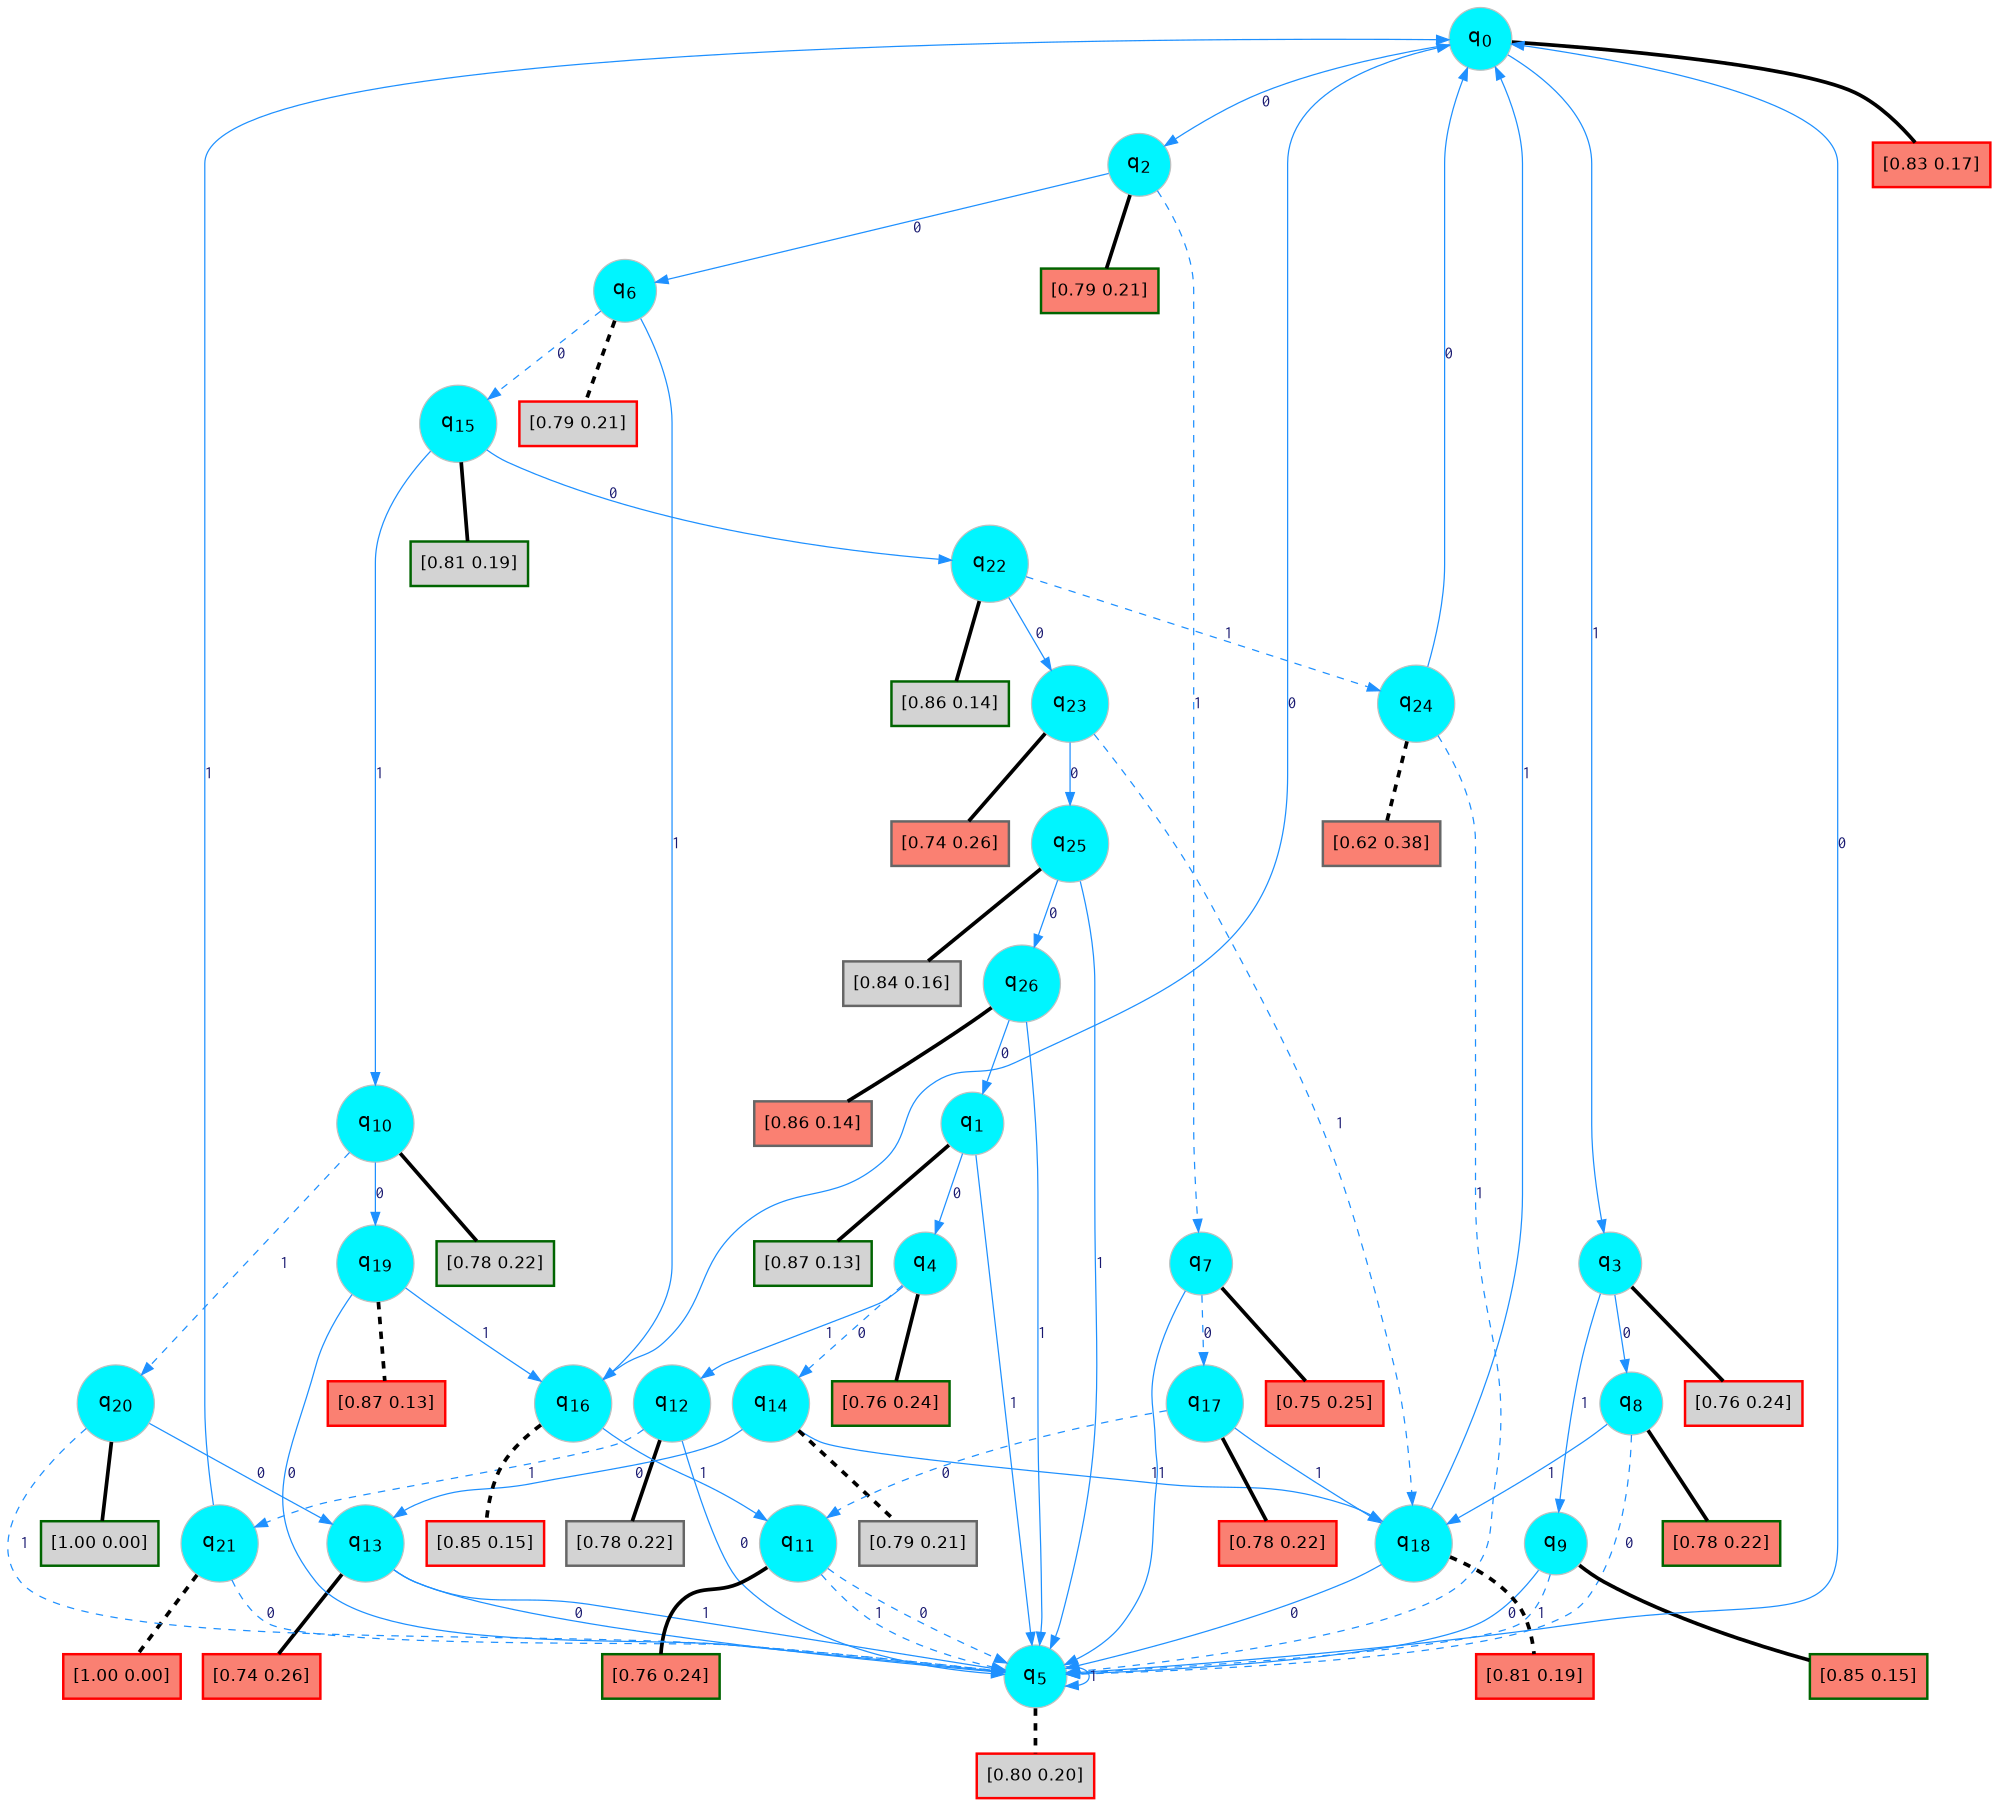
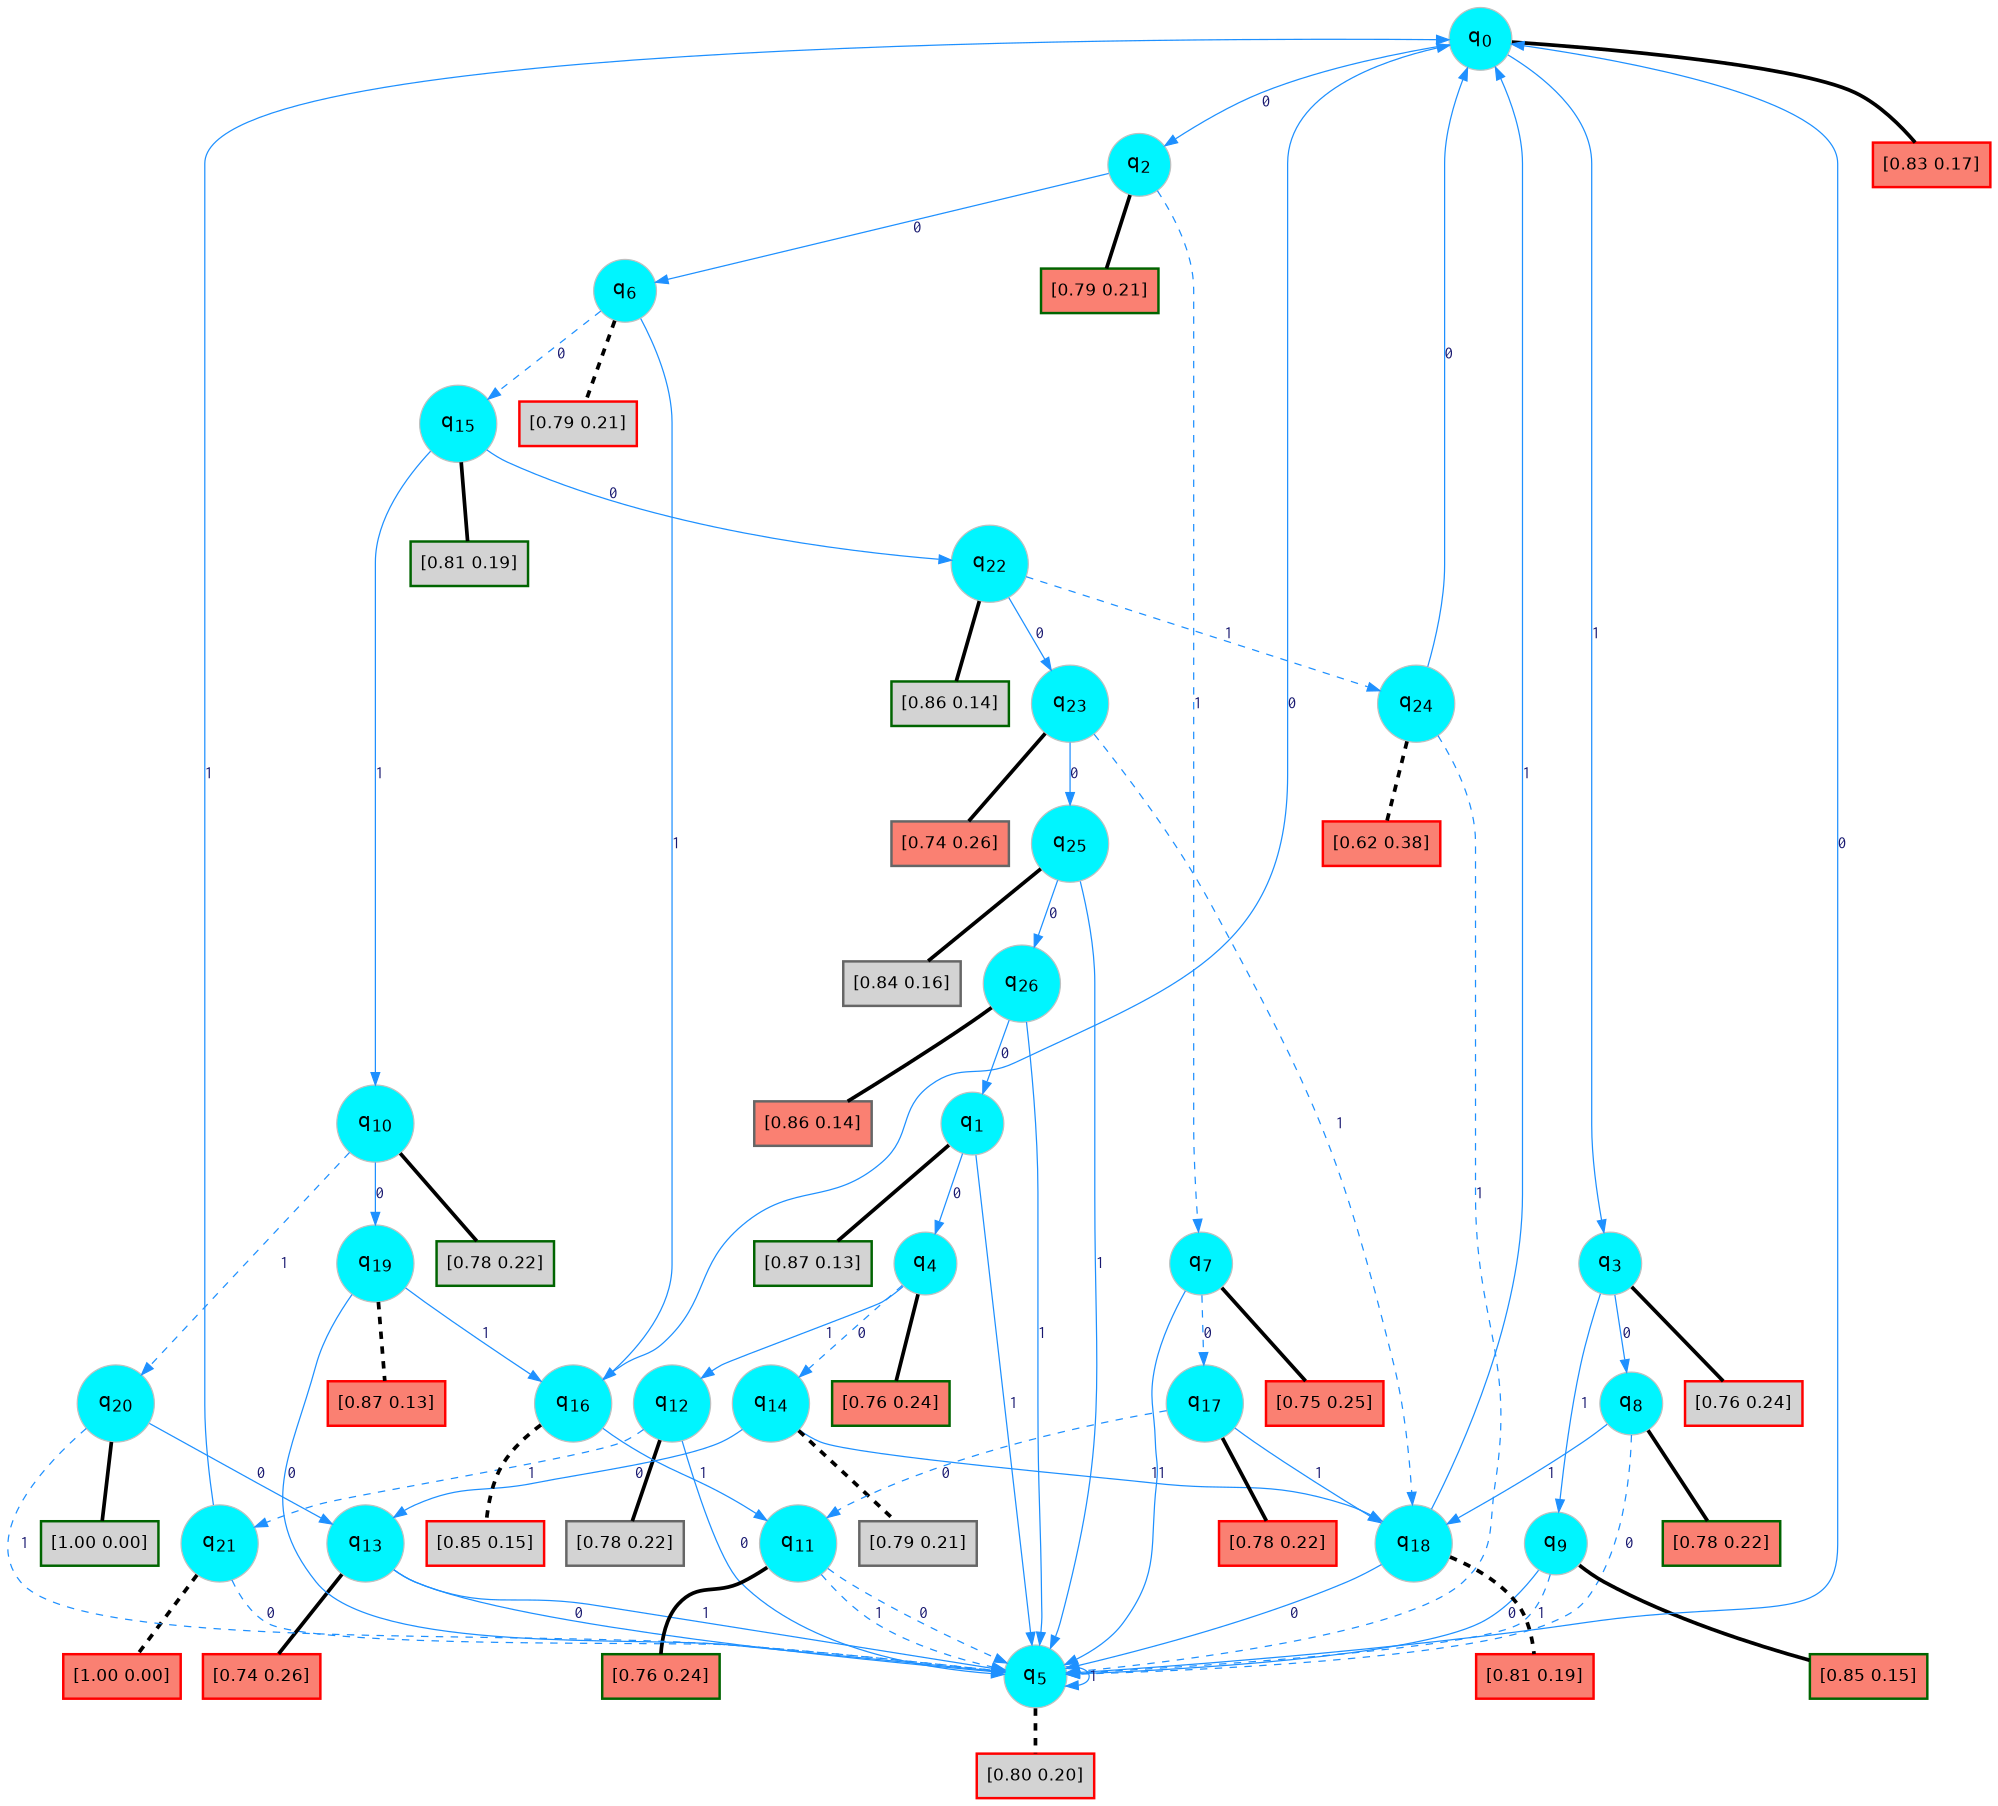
node "[0.62 0.38]": color gray40 -> red
